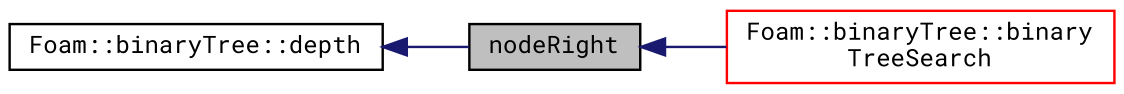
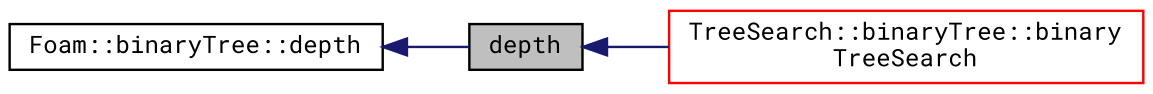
node "nodeRight": label "nodeRight" -> "depth"
node "Foam::binaryTree::binary TreeSearch": label "Foam::binaryTree::binary TreeSearch" -> "TreeSearch::binaryTree::binary TreeSearch"
